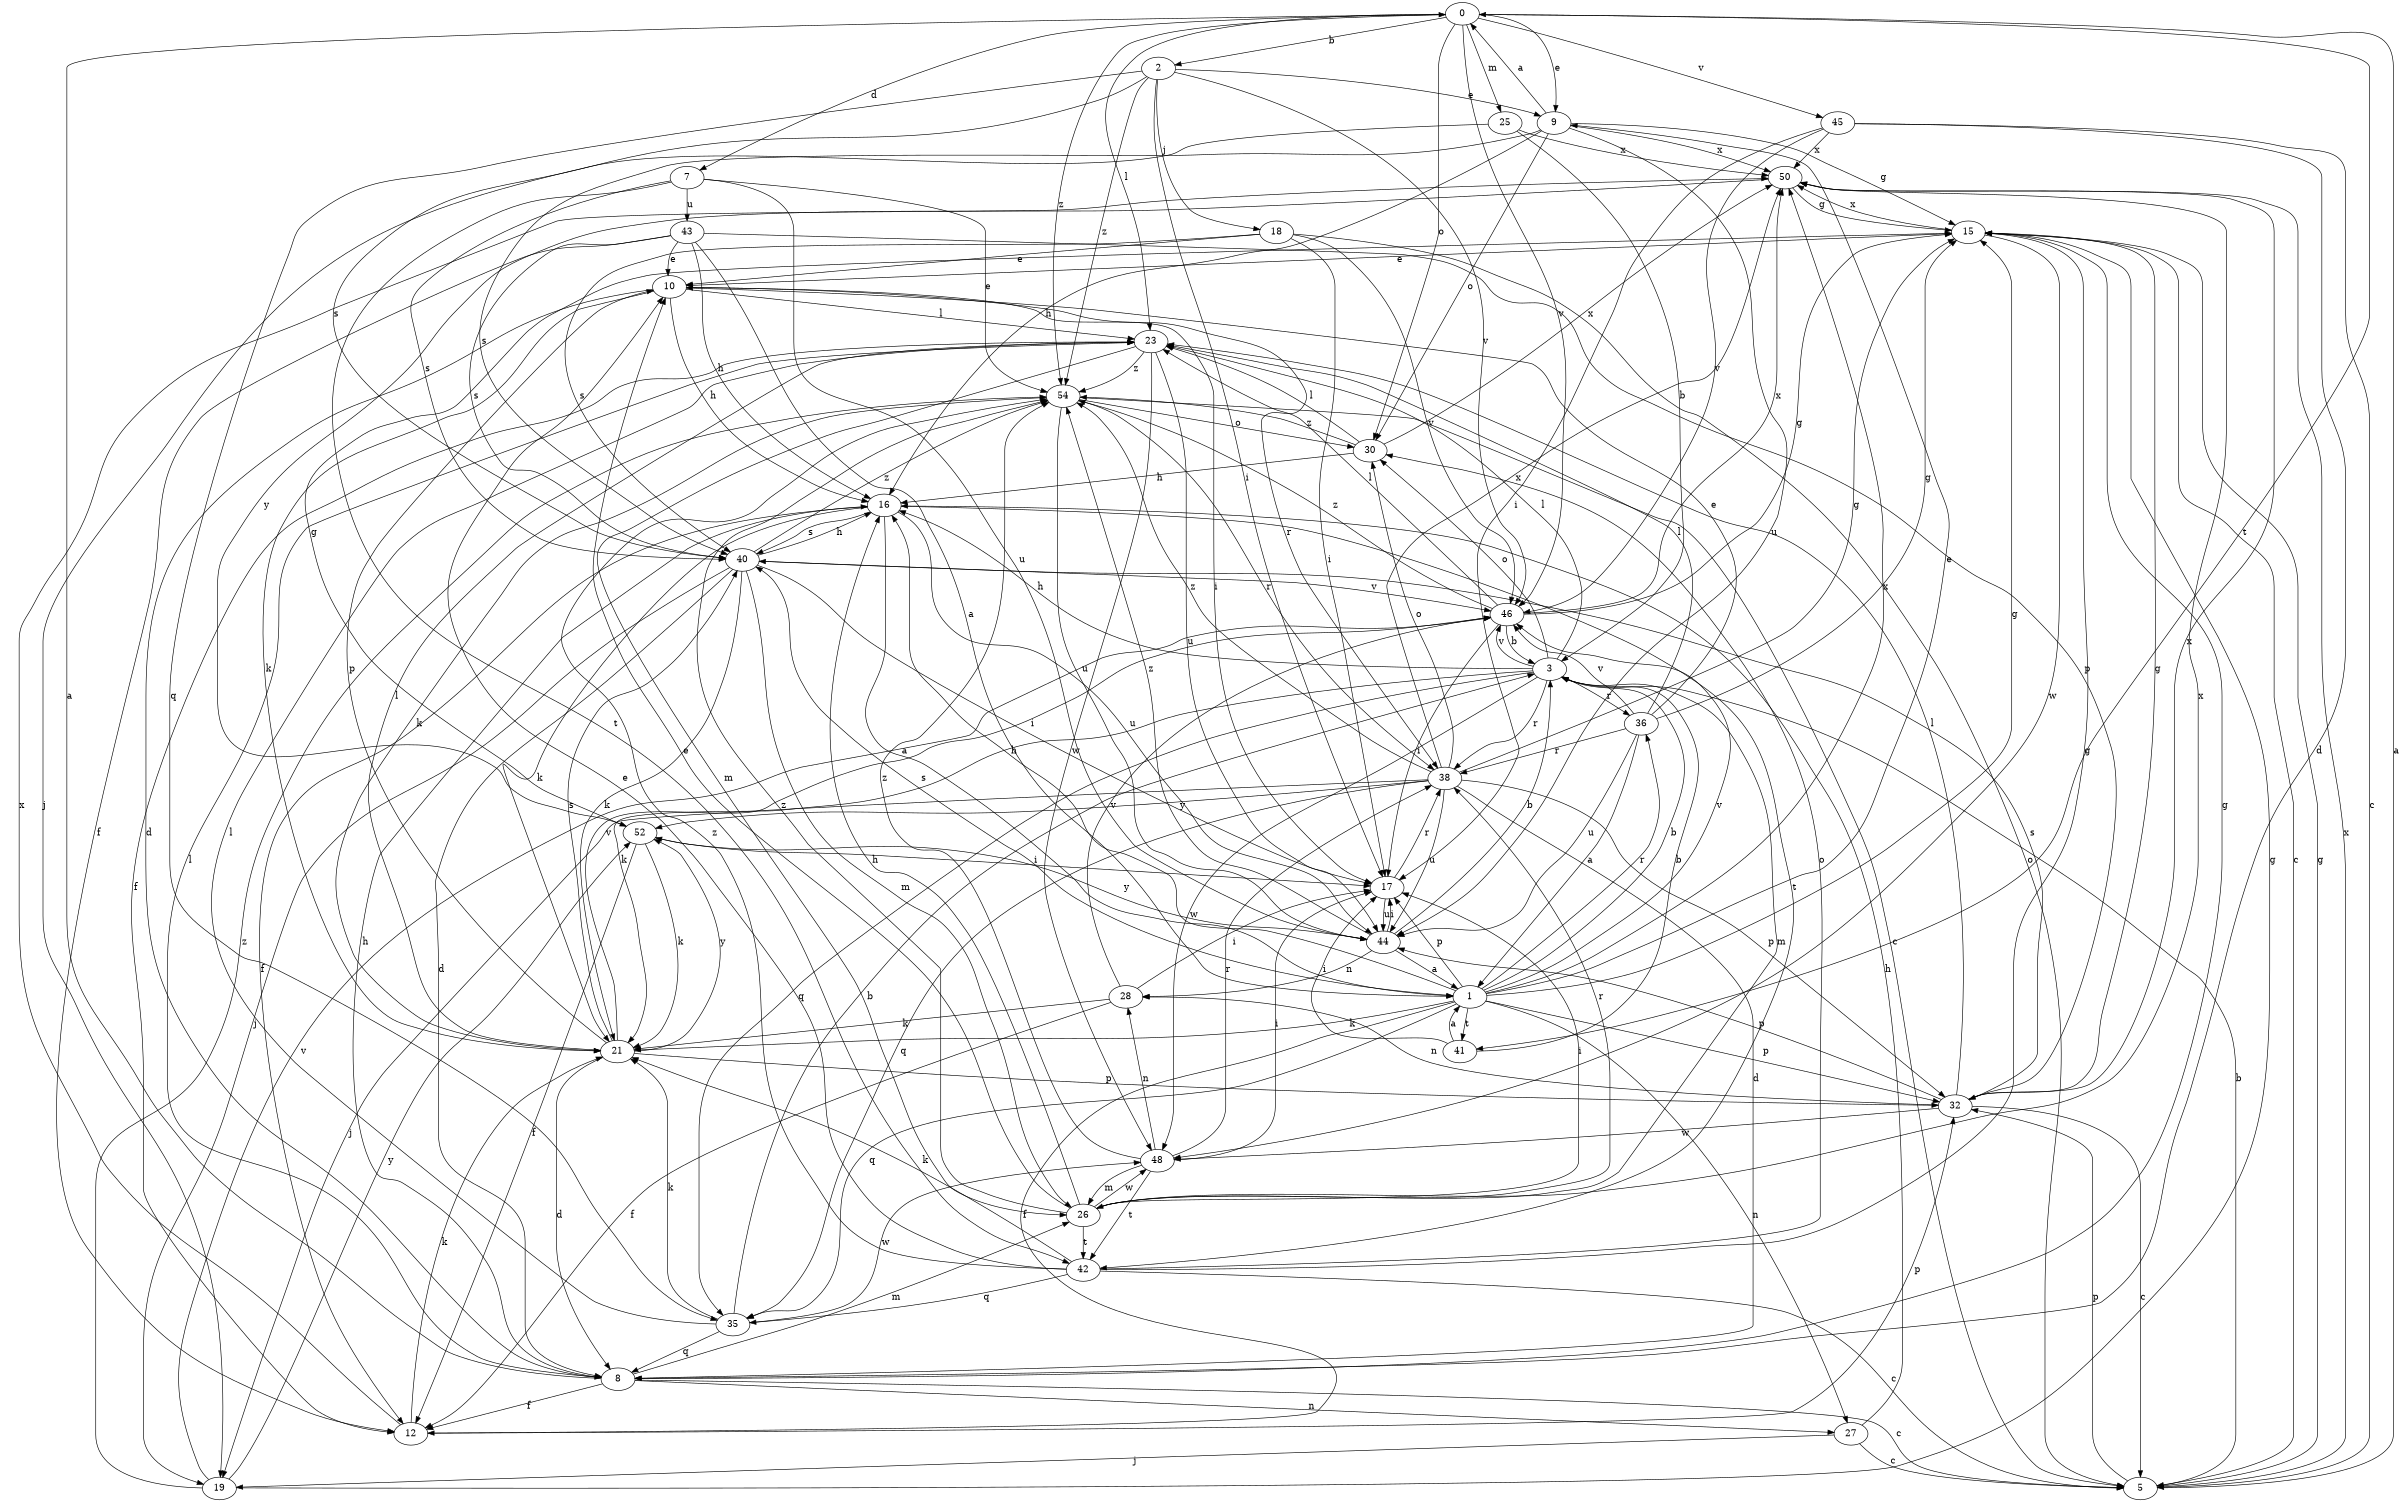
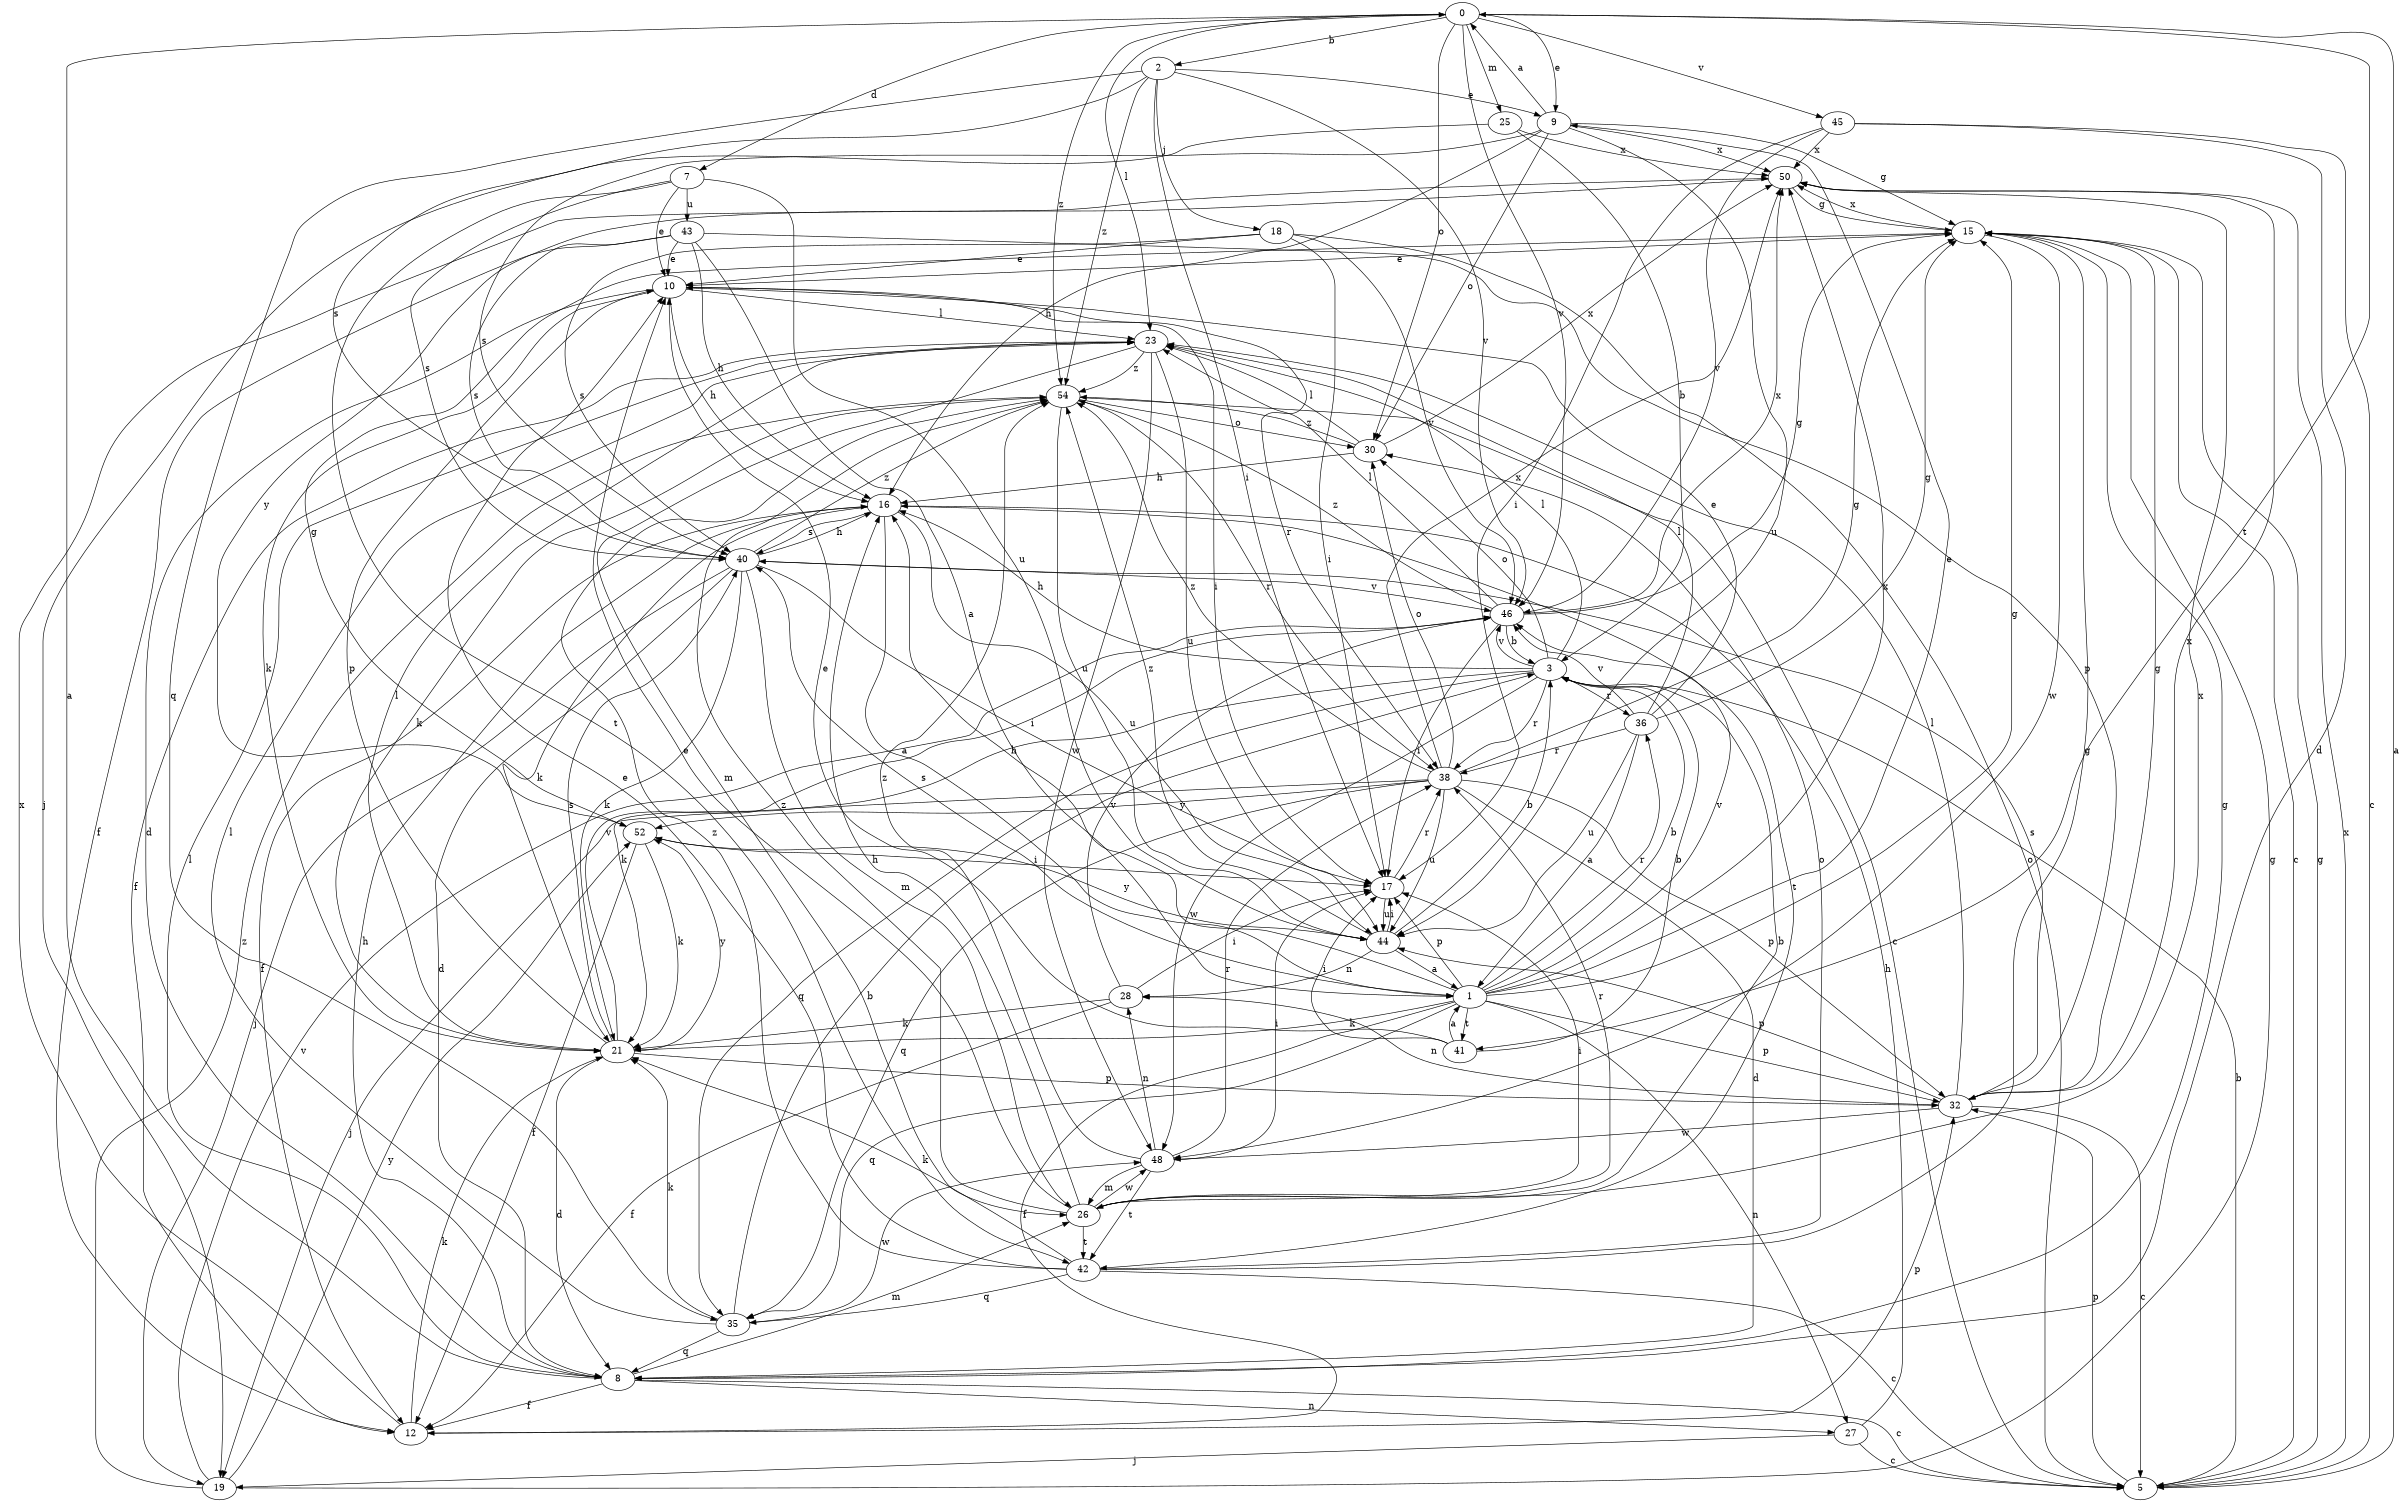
edge "7" -> "54": now "7" -> "10"
edge "41" -> "10": added, label "e"
edge "3" -> "26": label "m" -> "b"
